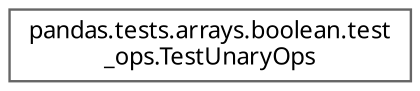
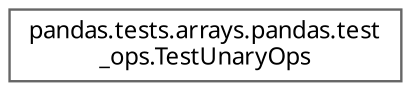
node "pandas.tests.arrays.boolean.test _ops.TestUnaryOps": label "pandas.tests.arrays.boolean.test _ops.TestUnaryOps" -> "pandas.tests.arrays.pandas.test _ops.TestUnaryOps"
